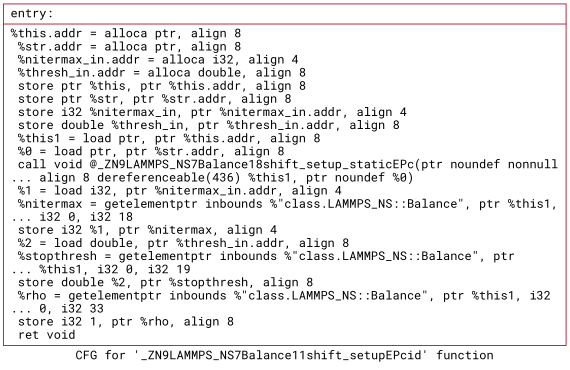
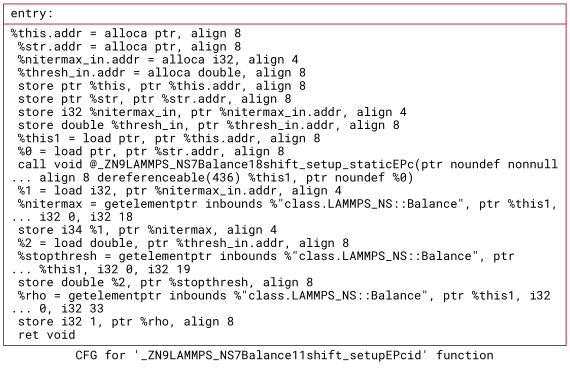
node "entry:": text "store i32 %1, ptr %nitermax, align 4" -> "store i34 %1, ptr %nitermax, align 4"
